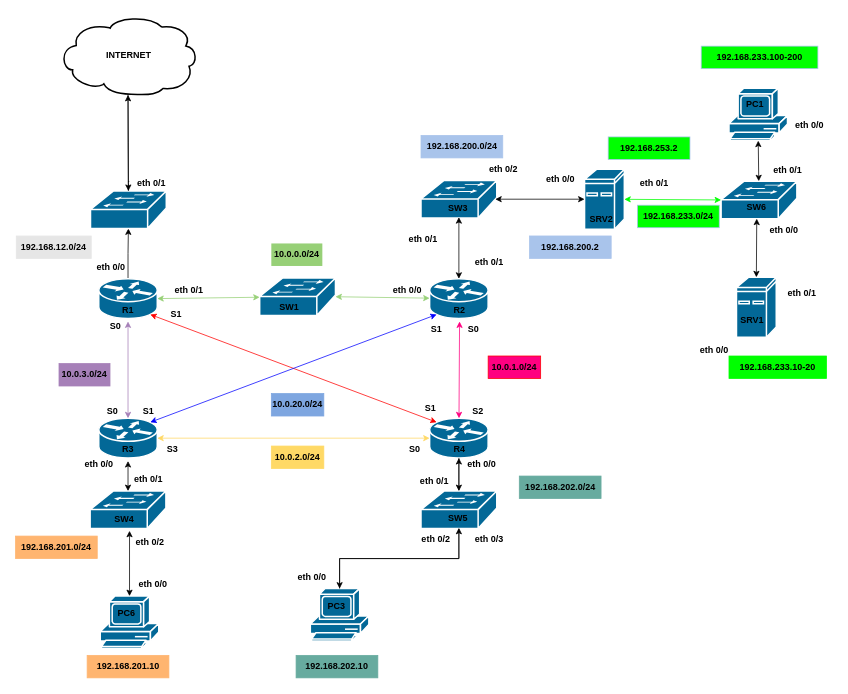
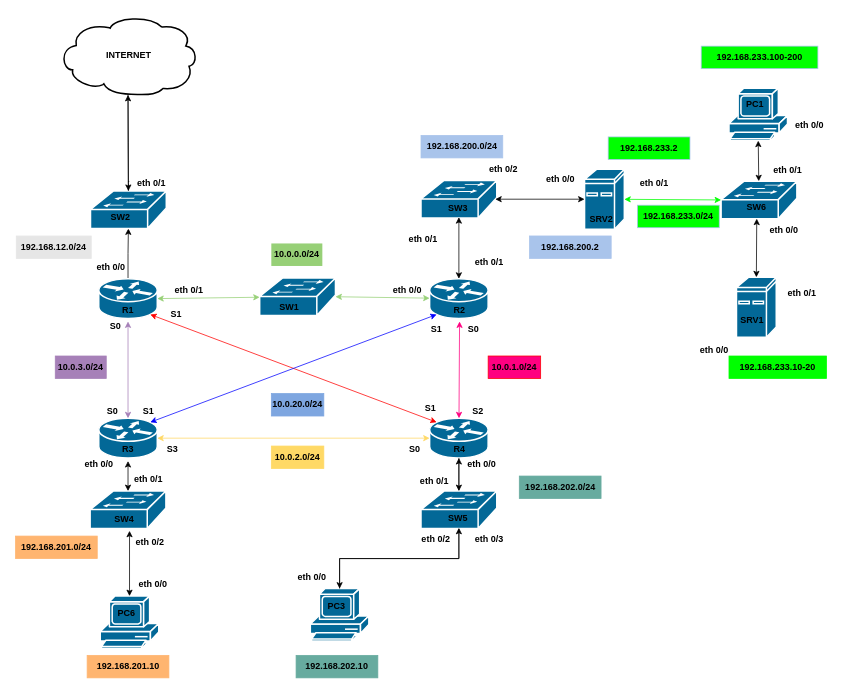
node "192.168.253.2": label "192.168.253.2" -> "192.168.233.2"
node "SW2": added
node "10.0.3.0/24": moved (84, 375) -> (81, 367)
